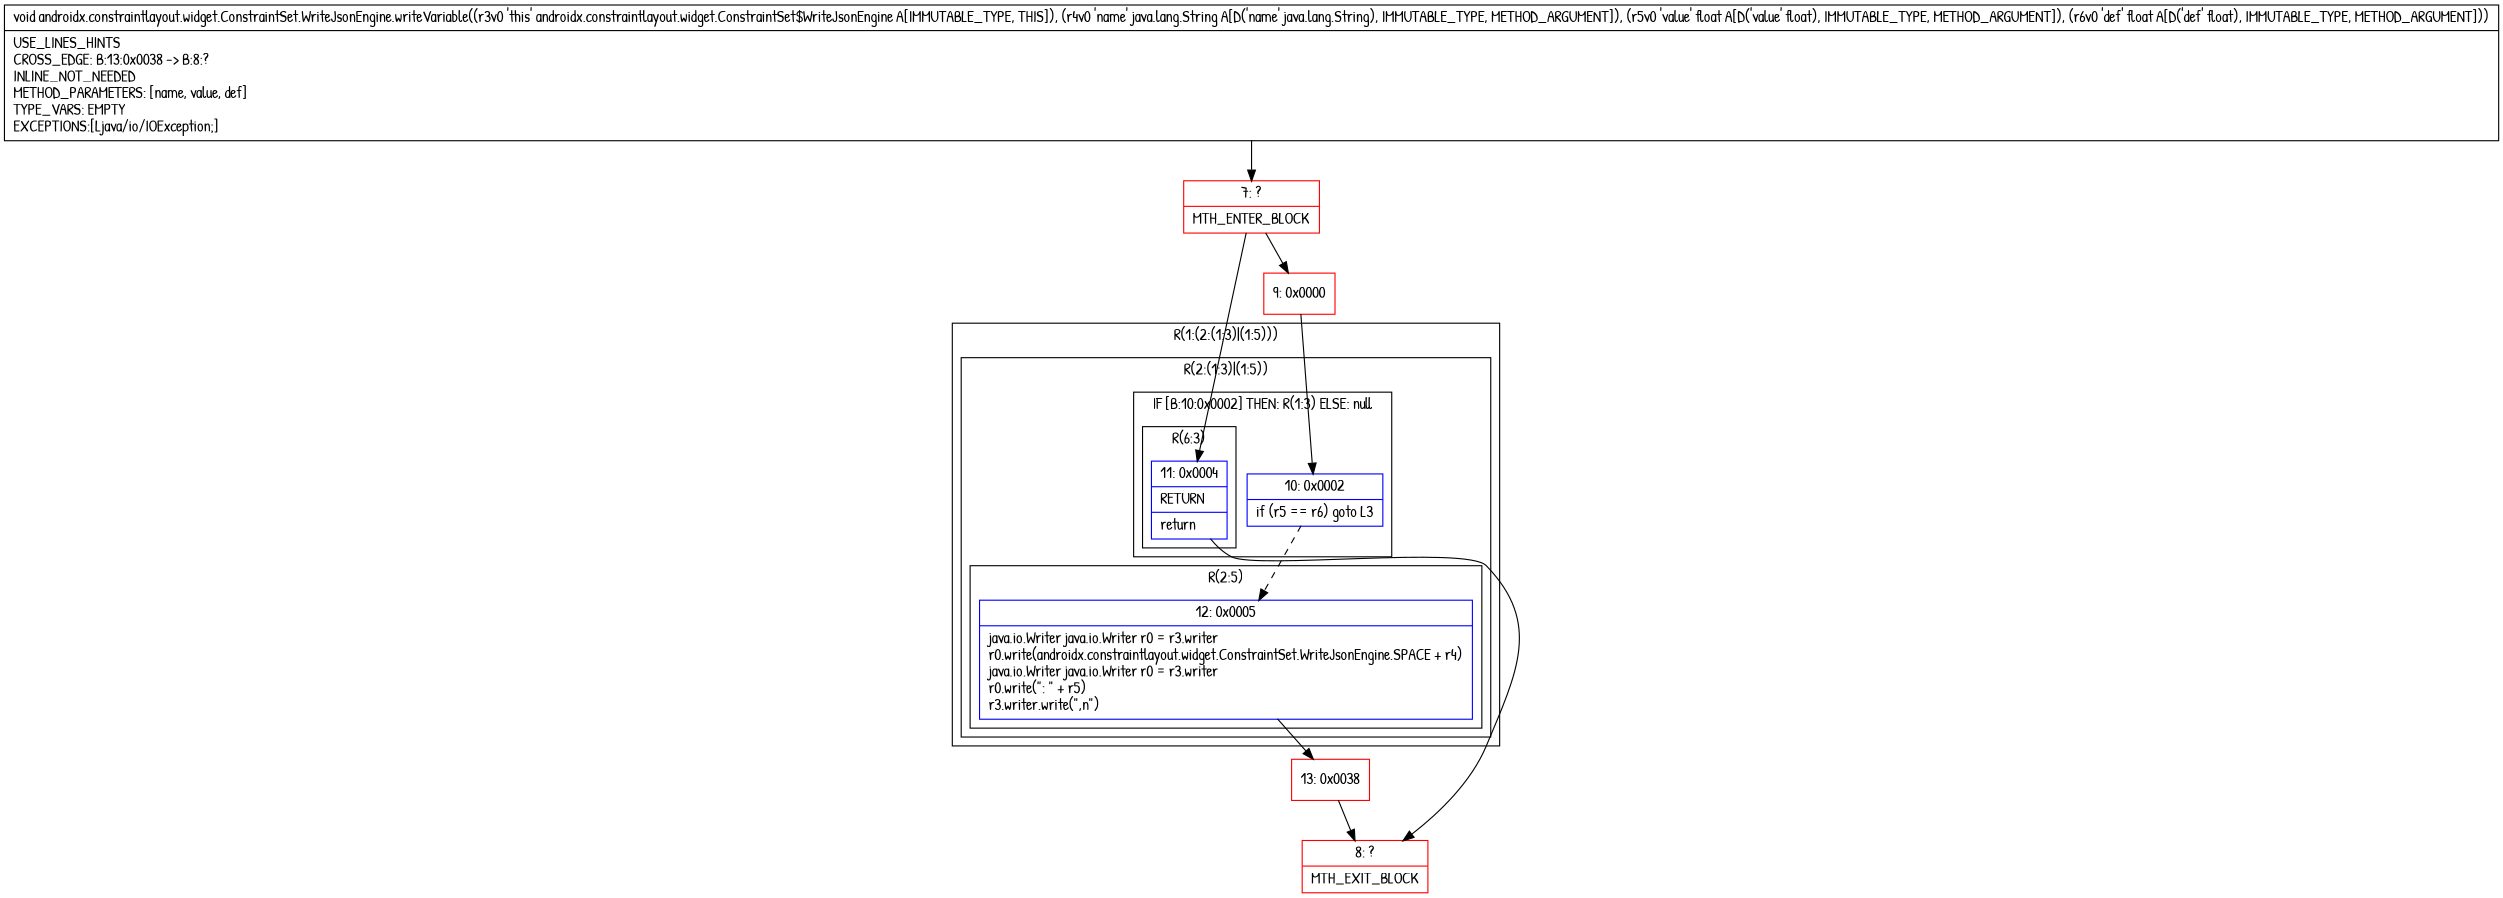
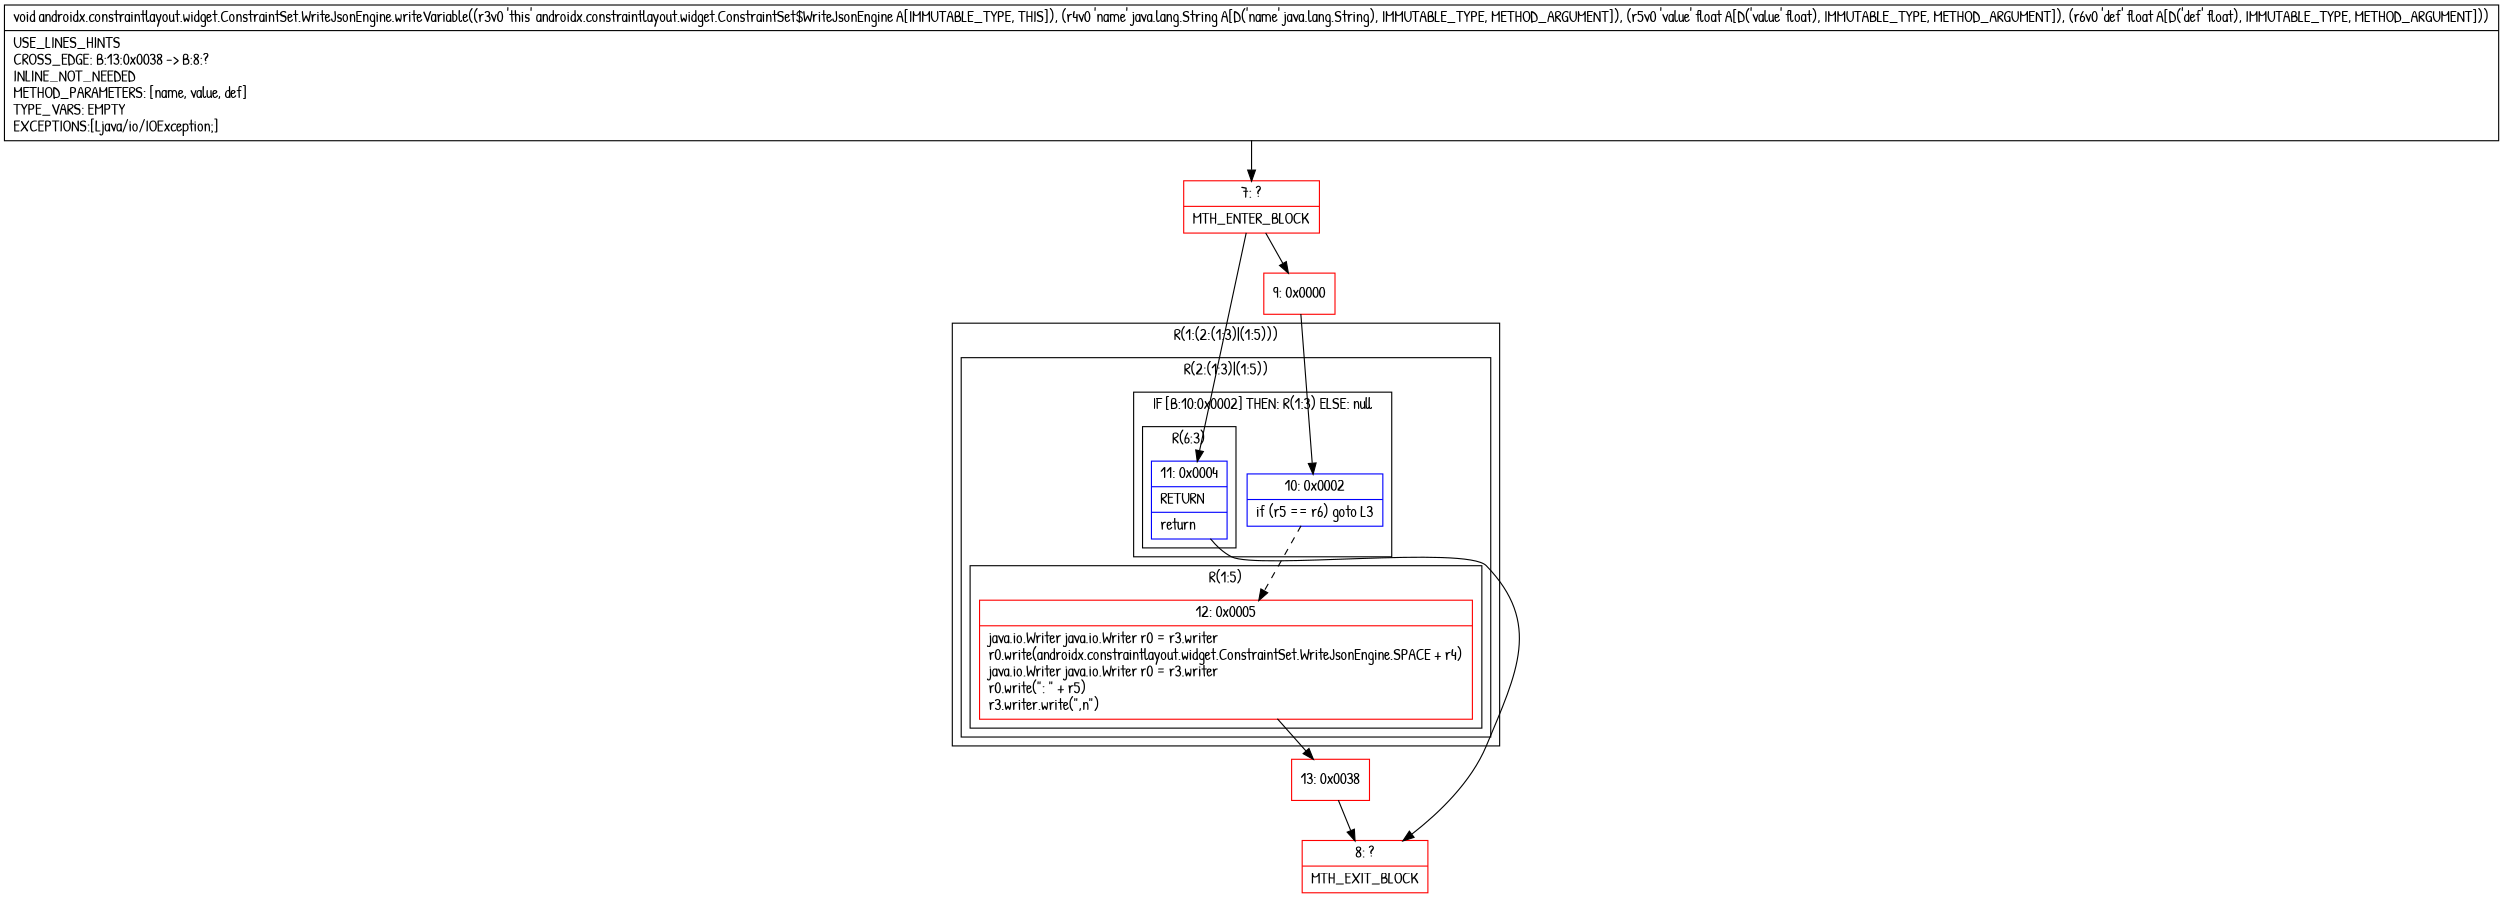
cluster "R(2:5)": label "R(2:5)" -> "R(1:5)"
node "12: 0x0005": color blue -> red
